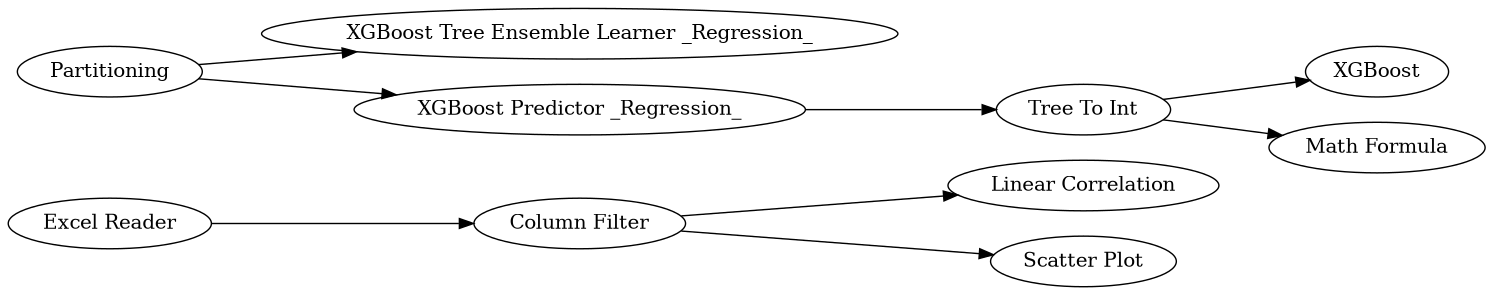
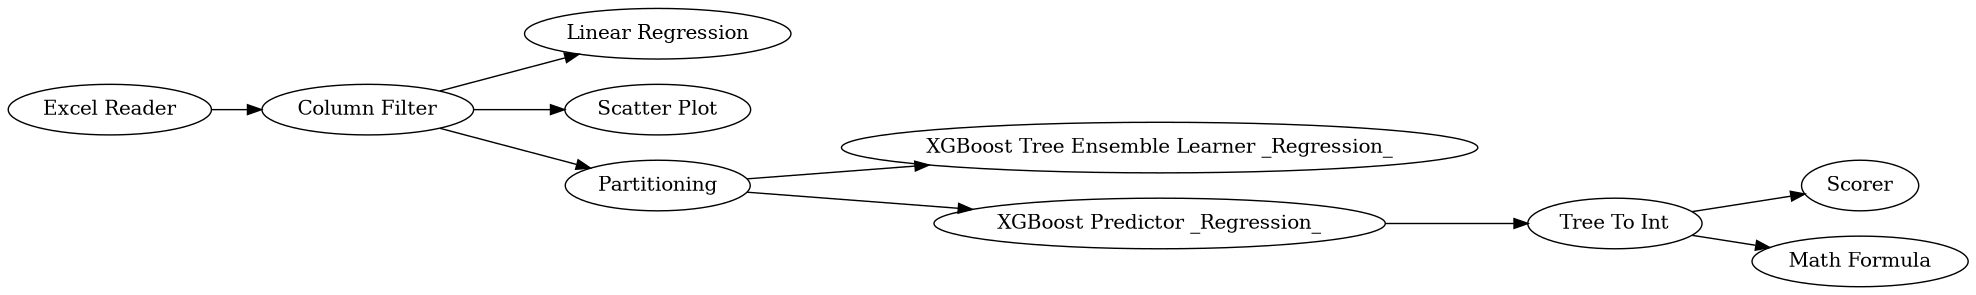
node "XGBoost": label "XGBoost" -> "Scorer"
edge "Column Filter" -> "Partitioning": added
node "Linear Correlation": label "Linear Correlation" -> "Linear Regression"
